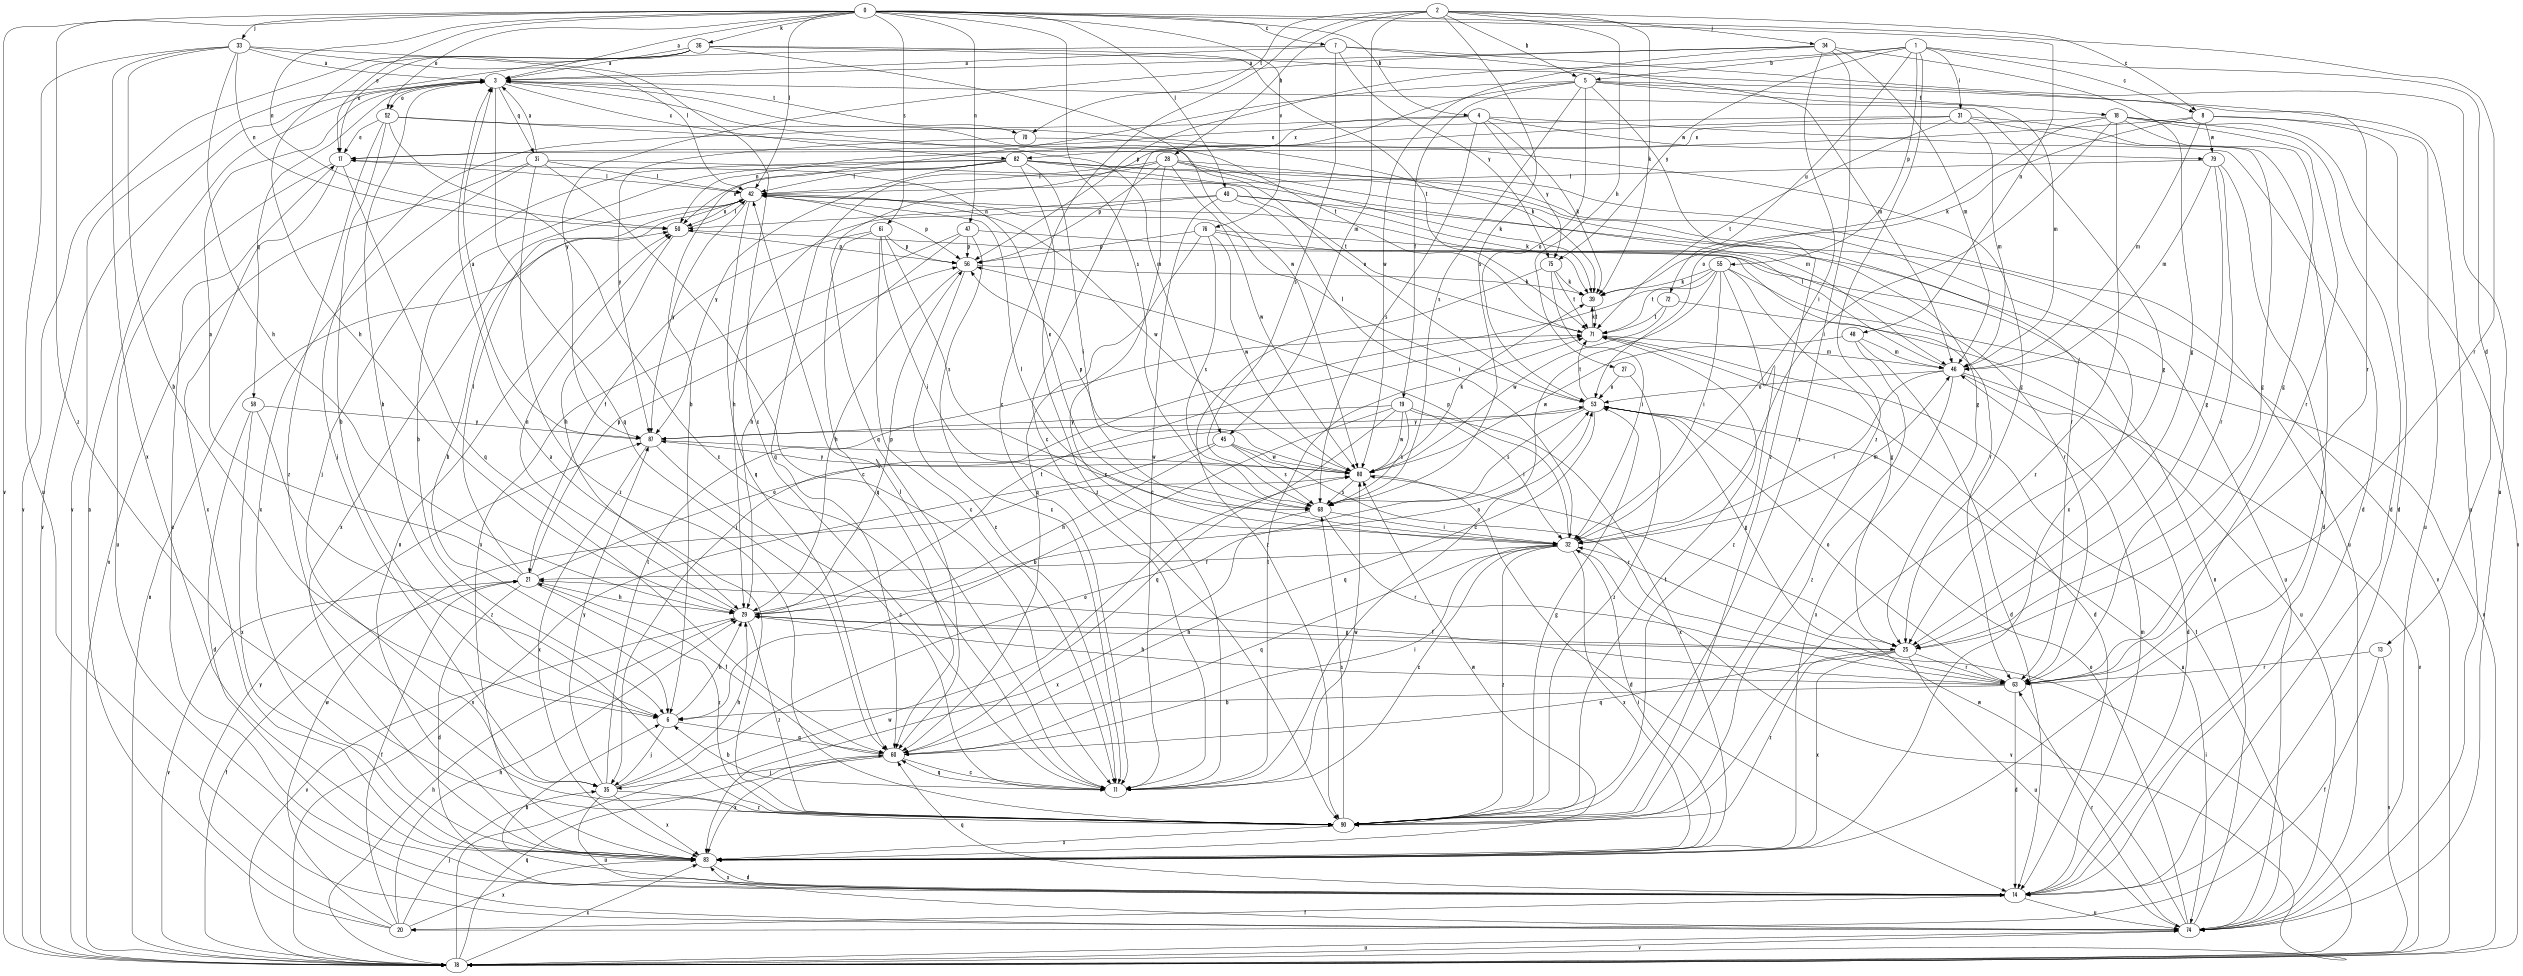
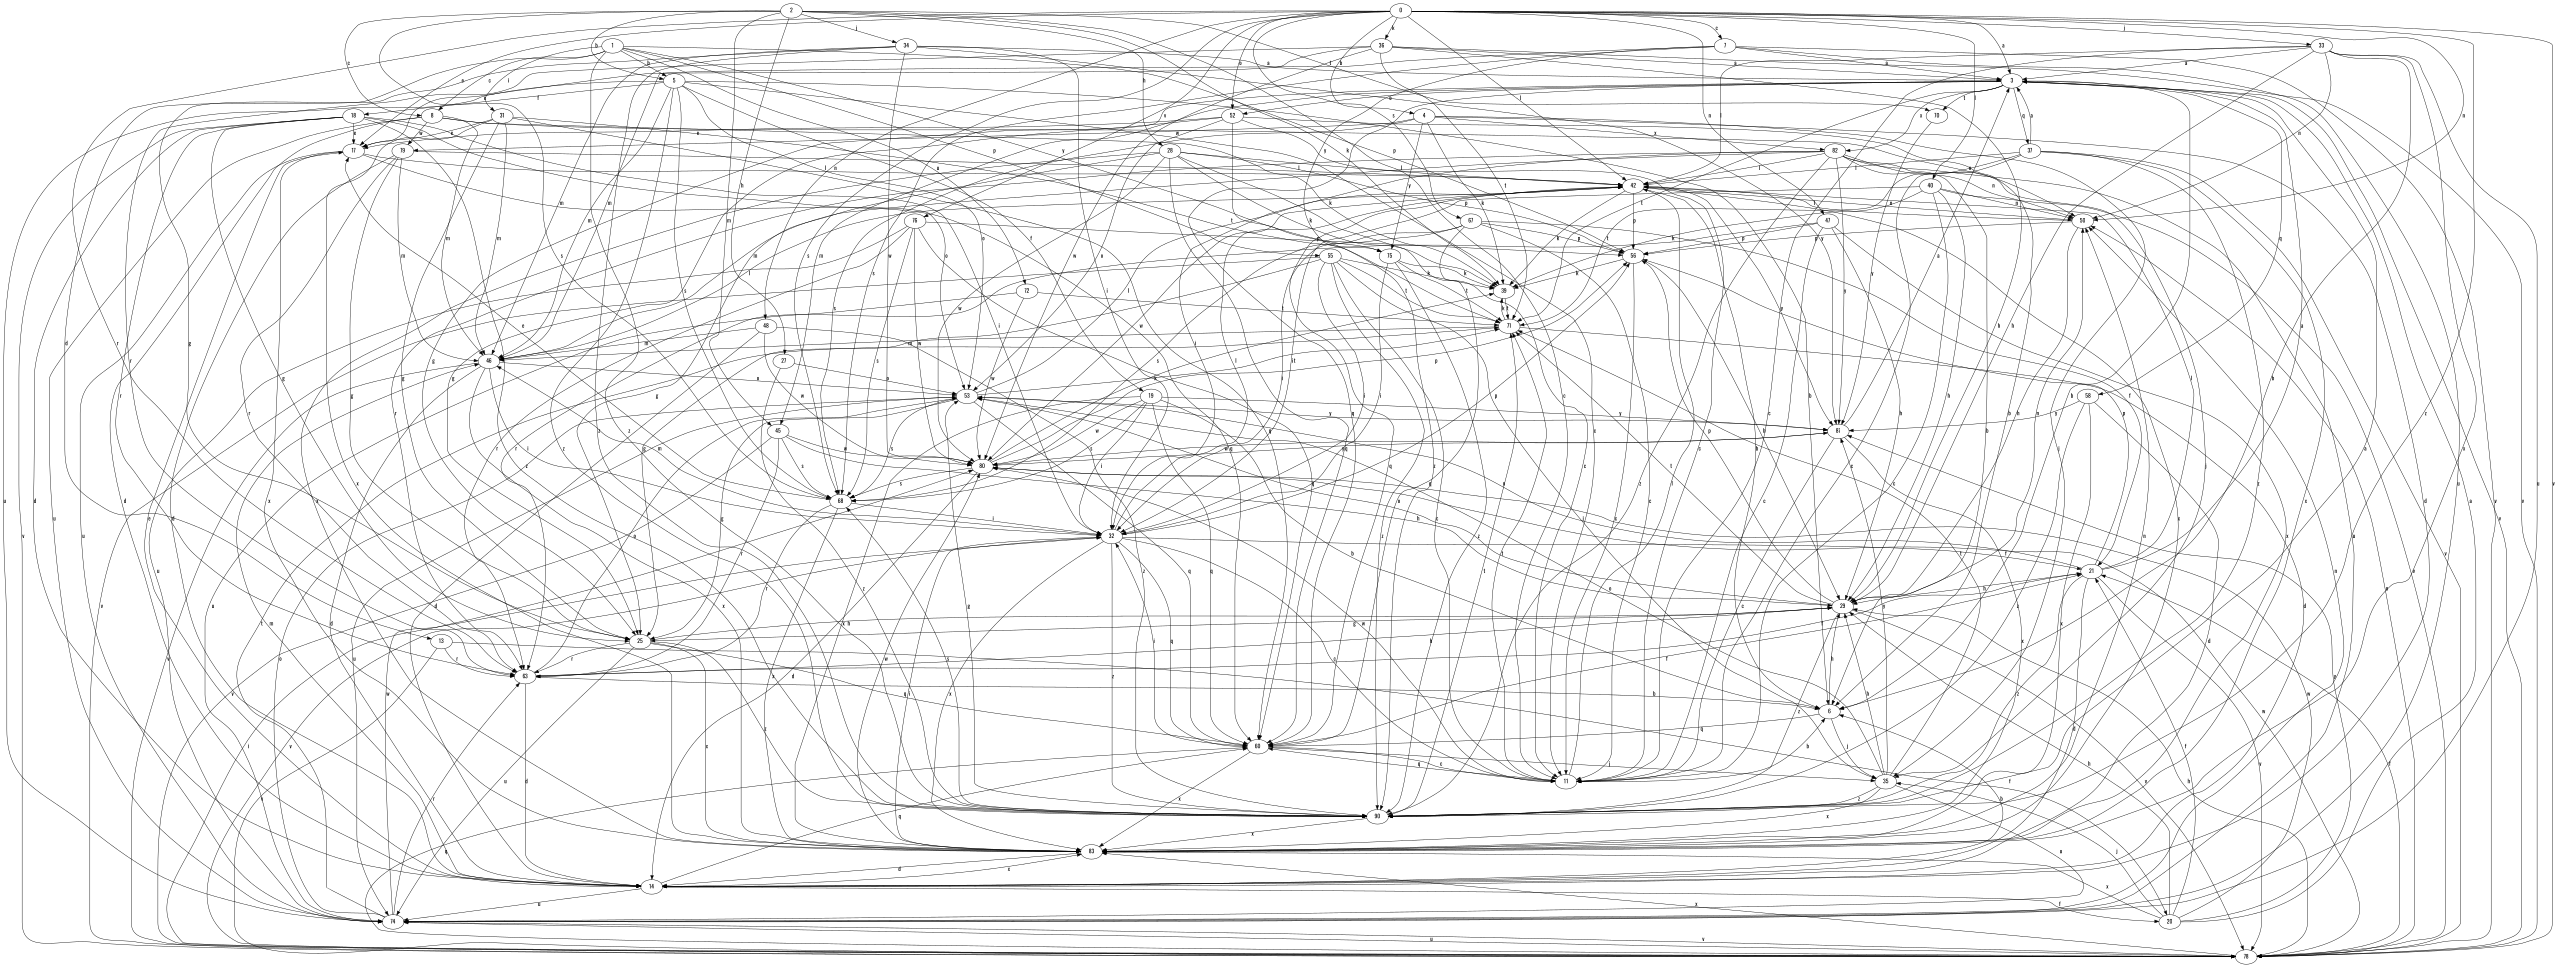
edge "71" -> "3": reversed
edge "70" -> "39": now "42" -> "39"
